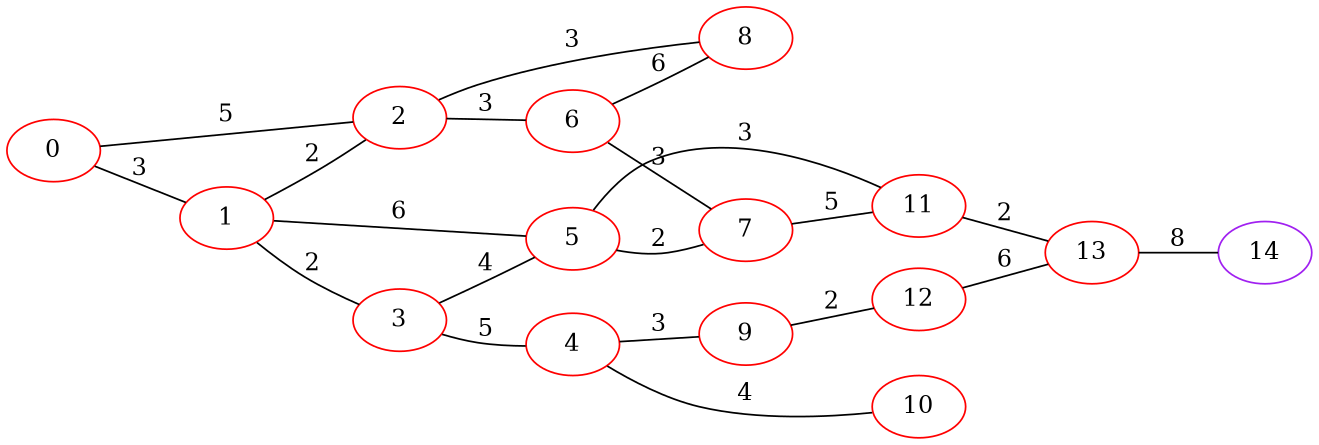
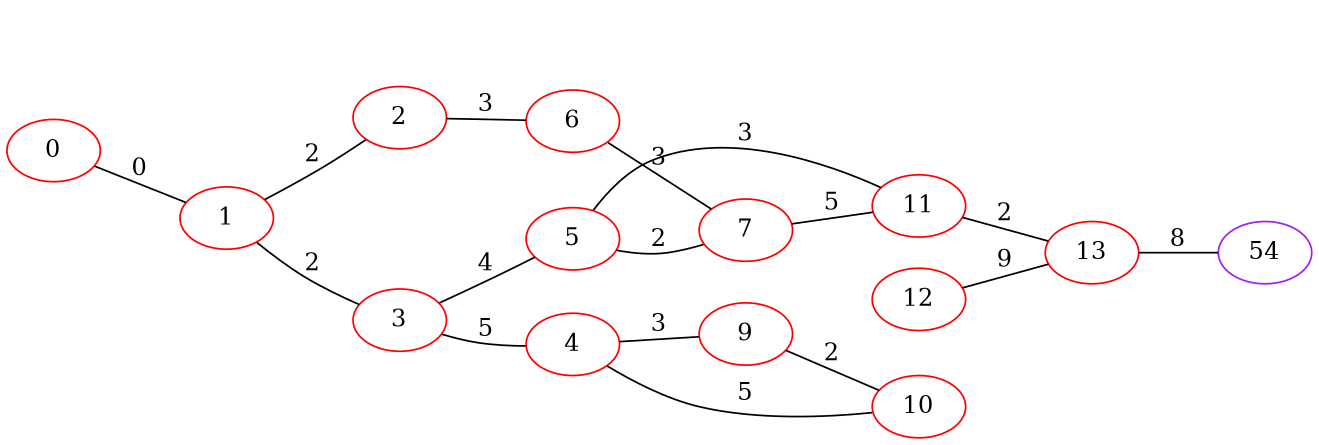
node "8": removed
edge "2" -- "0": removed, label "5"
edge "0" -- "1": label "3" -> "0"
edge "1" -- "5": removed, label "6"
node "14": label "14" -> "54"
edge "13" -- "12": label "6" -> "9"
edge "12" -- "9": now "10" -- "9"
edge "4" -- "10": label "4" -> "5"
